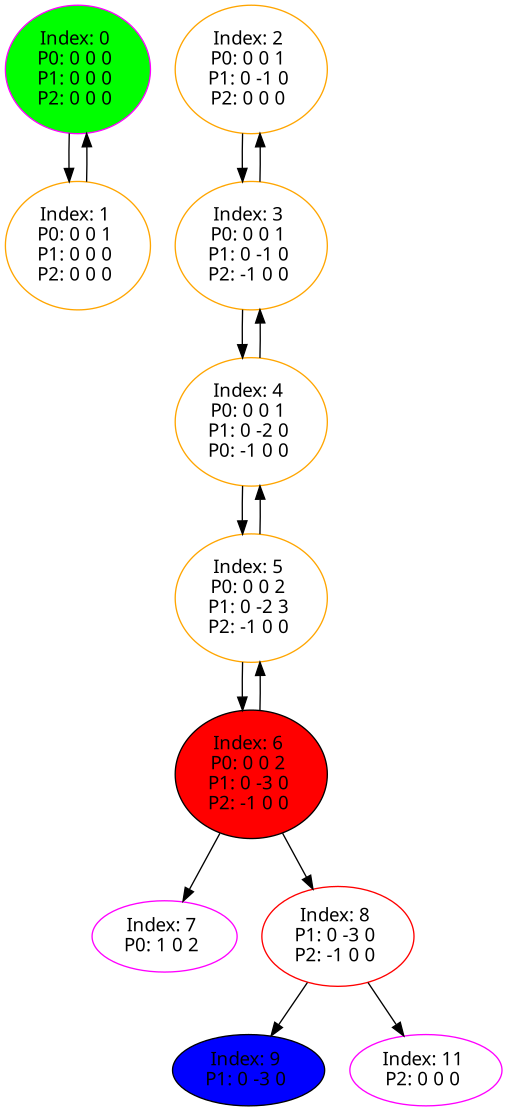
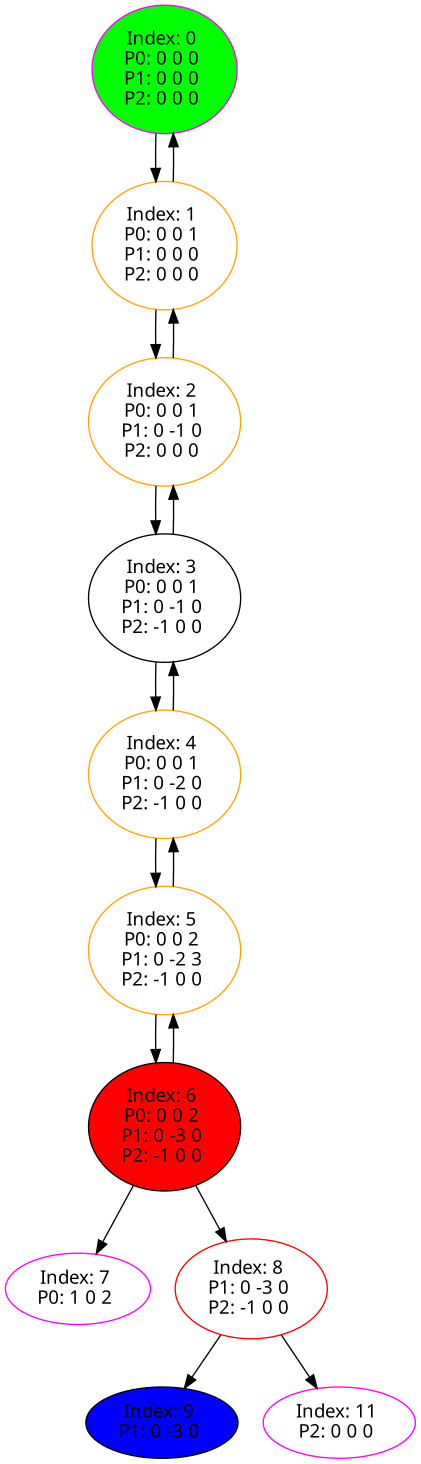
node "Index: 3 P0: 0 0 1 P1: 0 -1 0 P2: -1 0 0": color orange -> black
edge "Index: 1 P0: 0 0 1 P1: 0 0 0 P2: 0 0 0" -> "Index: 2 P0: 0 0 1 P1: 0 -1 0 P2: 0 0 0": added
edge "Index: 2 P0: 0 0 1 P1: 0 -1 0 P2: 0 0 0" -> "Index: 1 P0: 0 0 1 P1: 0 0 0 P2: 0 0 0": added
node "Index: 4 P0: 0 0 1 P1: 0 -2 0 P0: -1 0 0": label "Index: 4 P0: 0 0 1 P1: 0 -2 0 P0: -1 0 0" -> "Index: 4 P0: 0 0 1 P1: 0 -2 0 P2: -1 0 0"
